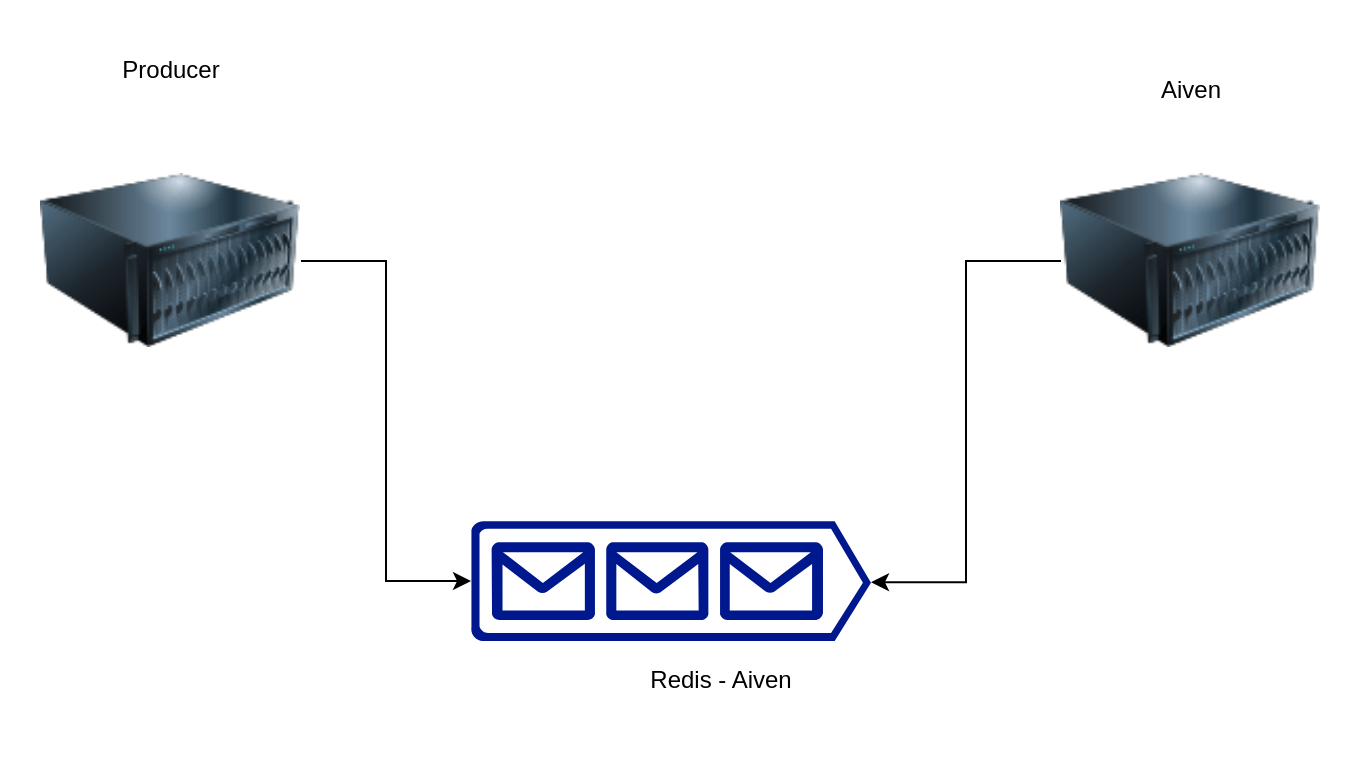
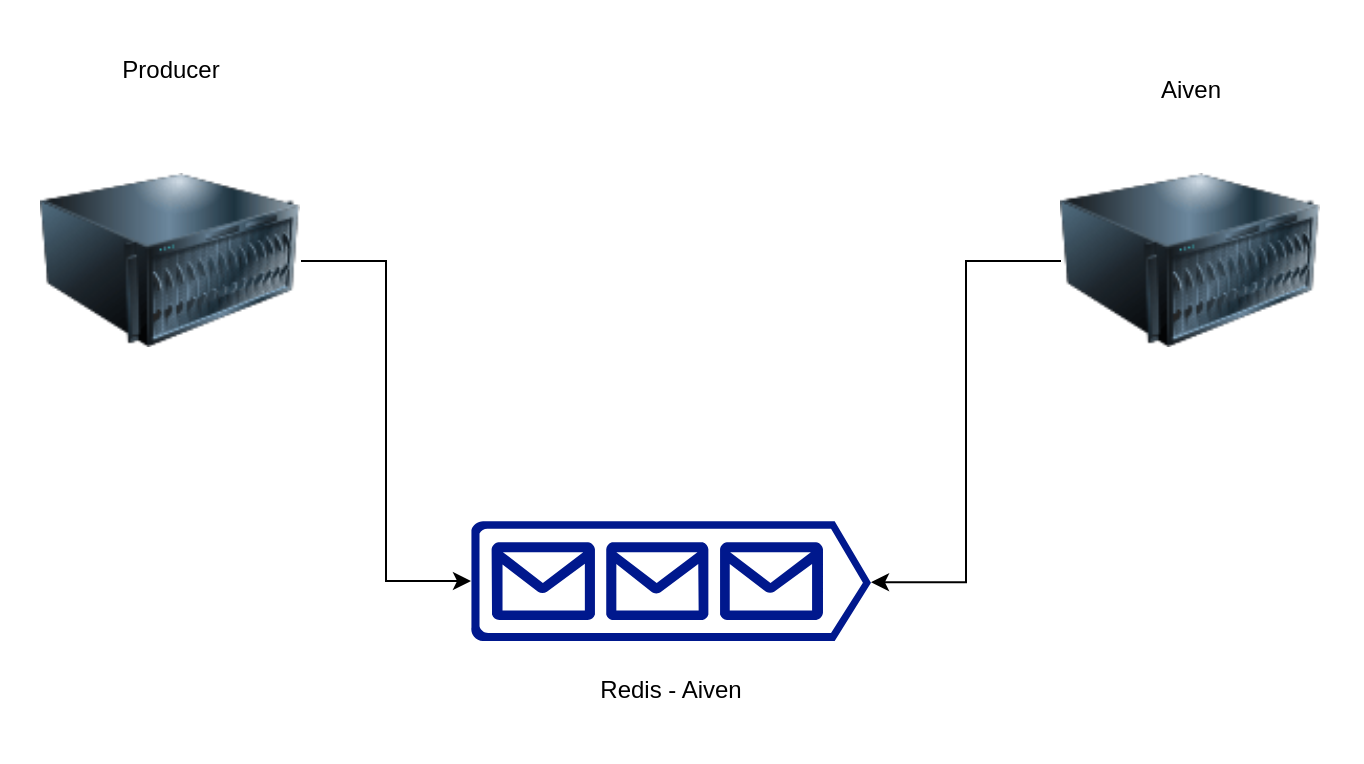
node "Redis - Aiven": size 280x40 -> 180x60
